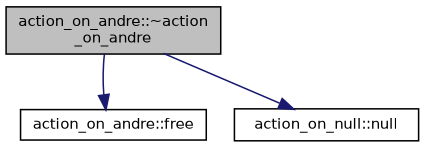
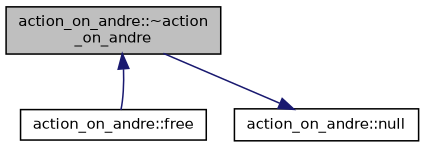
edge "action_on_andre::~action _on_andre" -> "action_on_andre::free": reversed
node "action_on_null::null": label "action_on_null::null" -> "action_on_andre::null"
